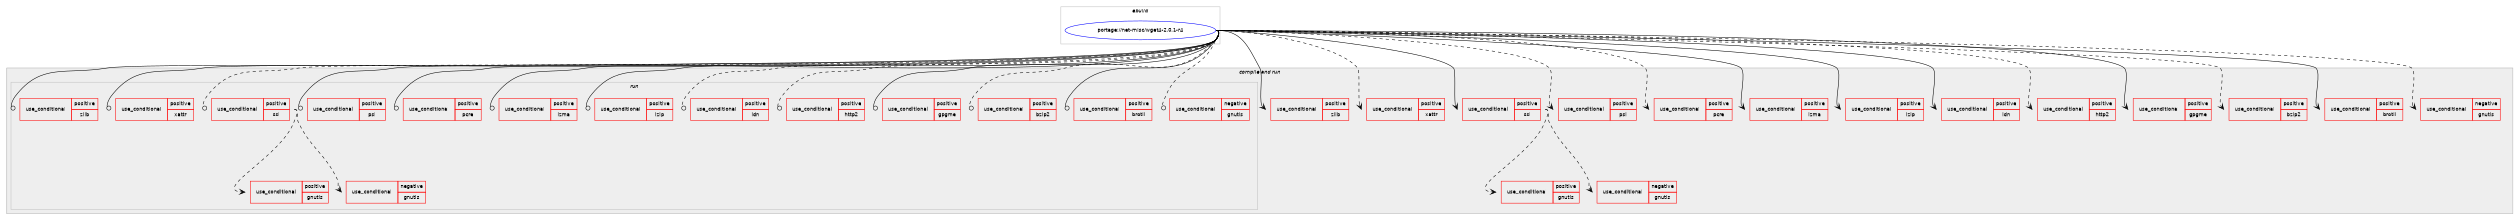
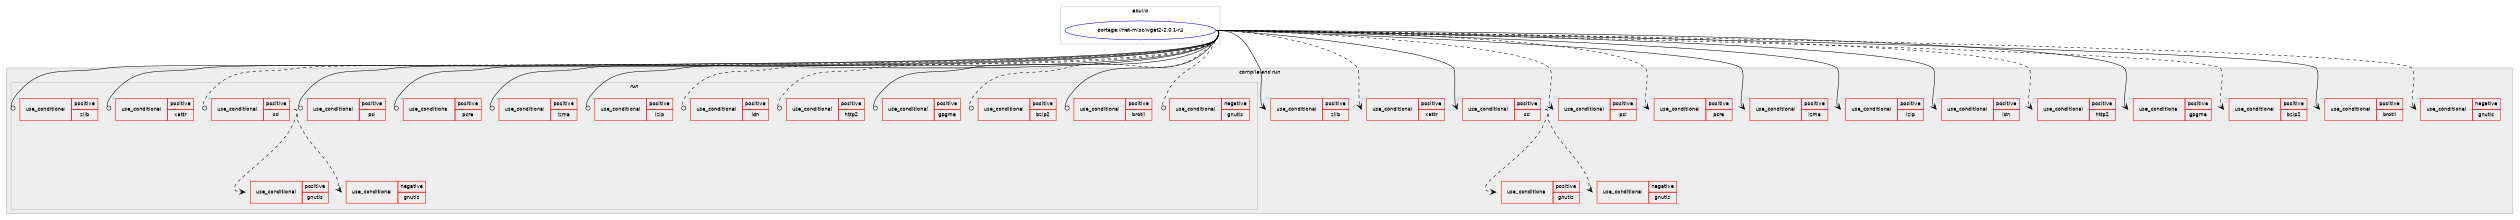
node "portage://net-misc/wget4-2.0.1-r4": label "portage://net-misc/wget4-2.0.1-r4" -> "portage://net-misc/wget2-2.0.1-r4"
